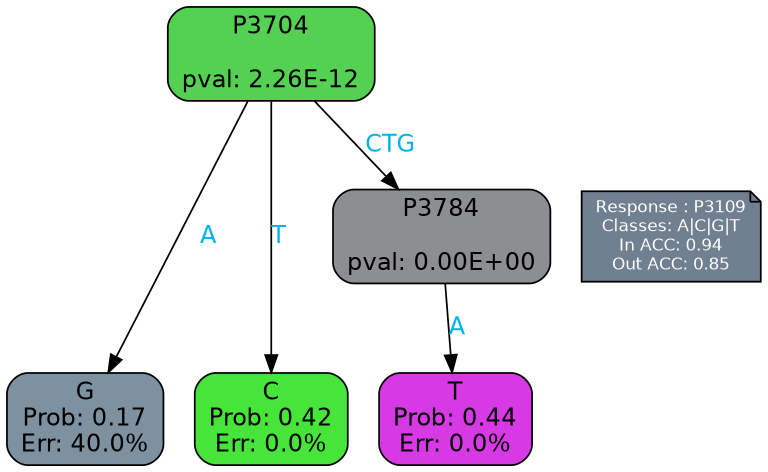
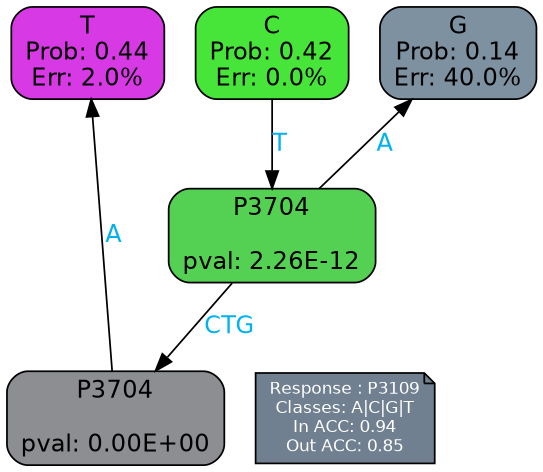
edge "P3704 pval: 2.26E-12" -> "C Prob: 0.42 Err: 0.0%": reversed
node "P3784 pval: 0.00E+00": label "P3784 pval: 0.00E+00" -> "P3704 pval: 0.00E+00"
node "G Prob: 0.17 Err: 40.0%": label "G Prob: 0.17 Err: 40.0%" -> "G Prob: 0.14 Err: 40.0%"
node "T Prob: 0.44 Err: 0.0%": label "T Prob: 0.44 Err: 0.0%" -> "T Prob: 0.44 Err: 2.0%"
